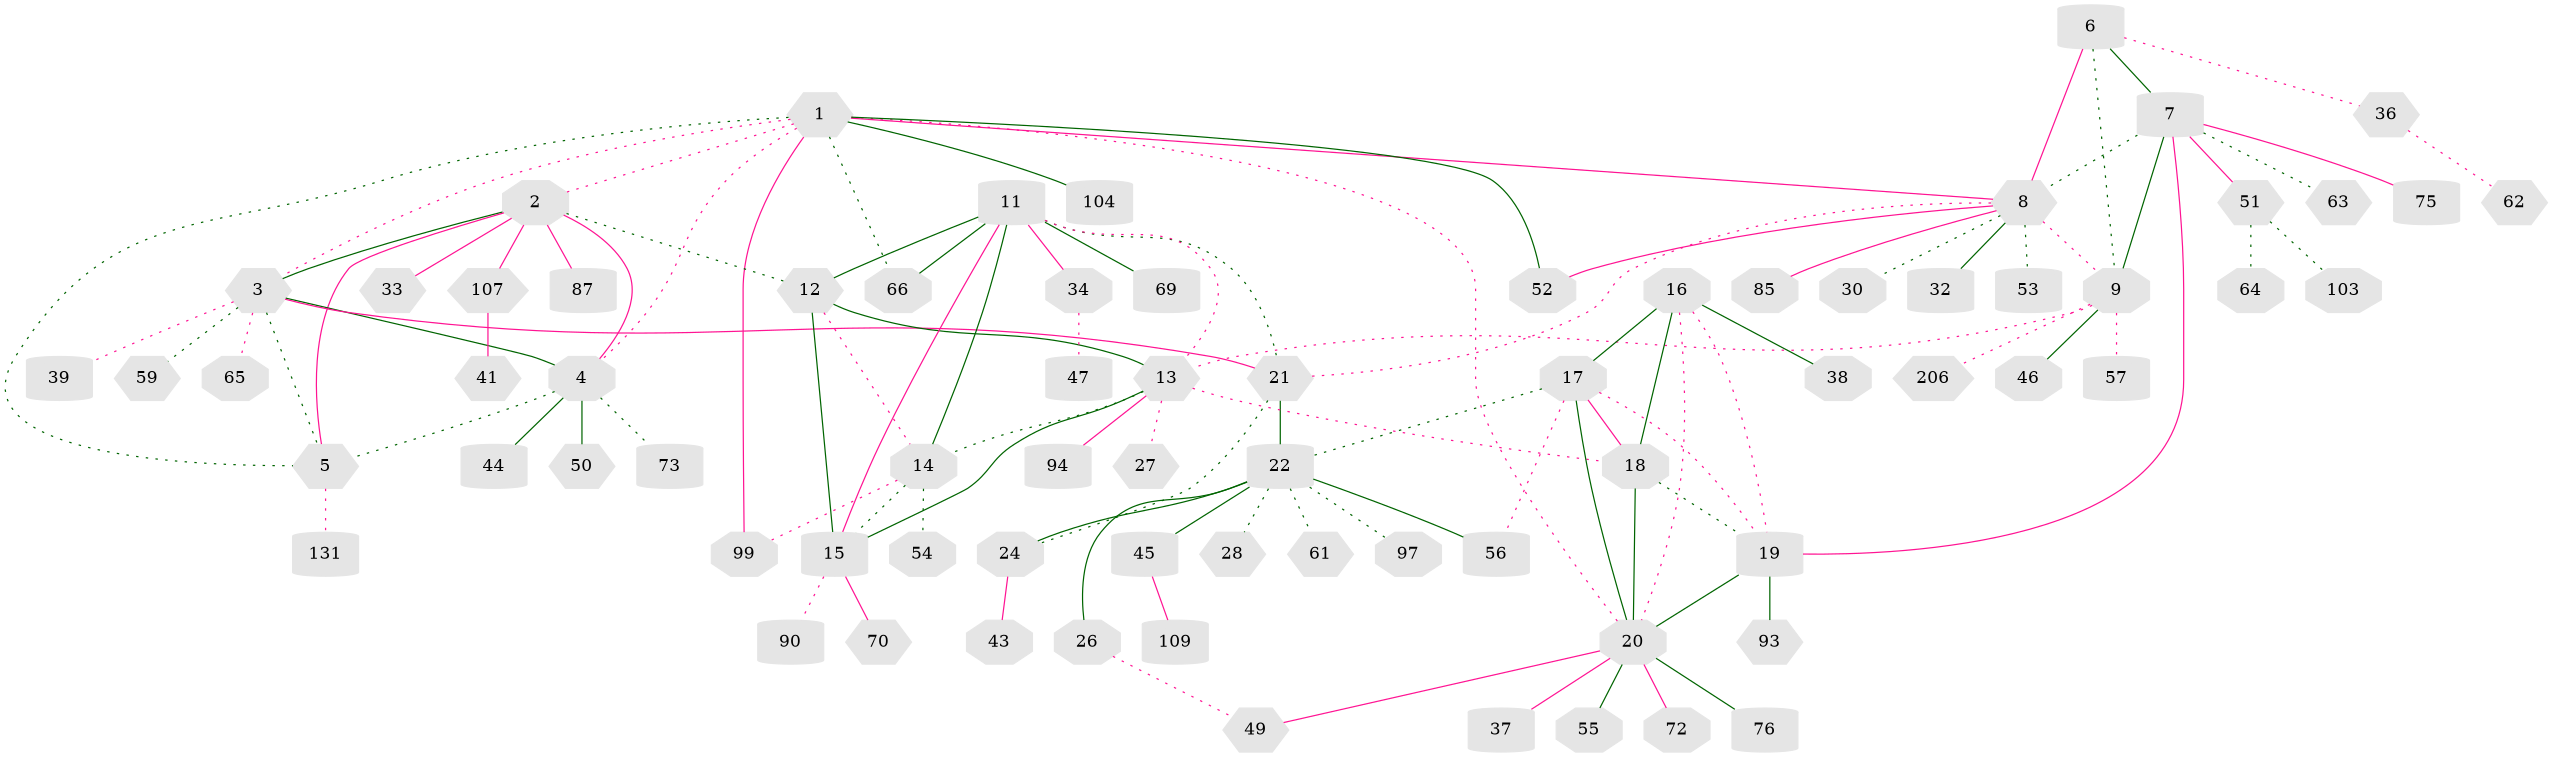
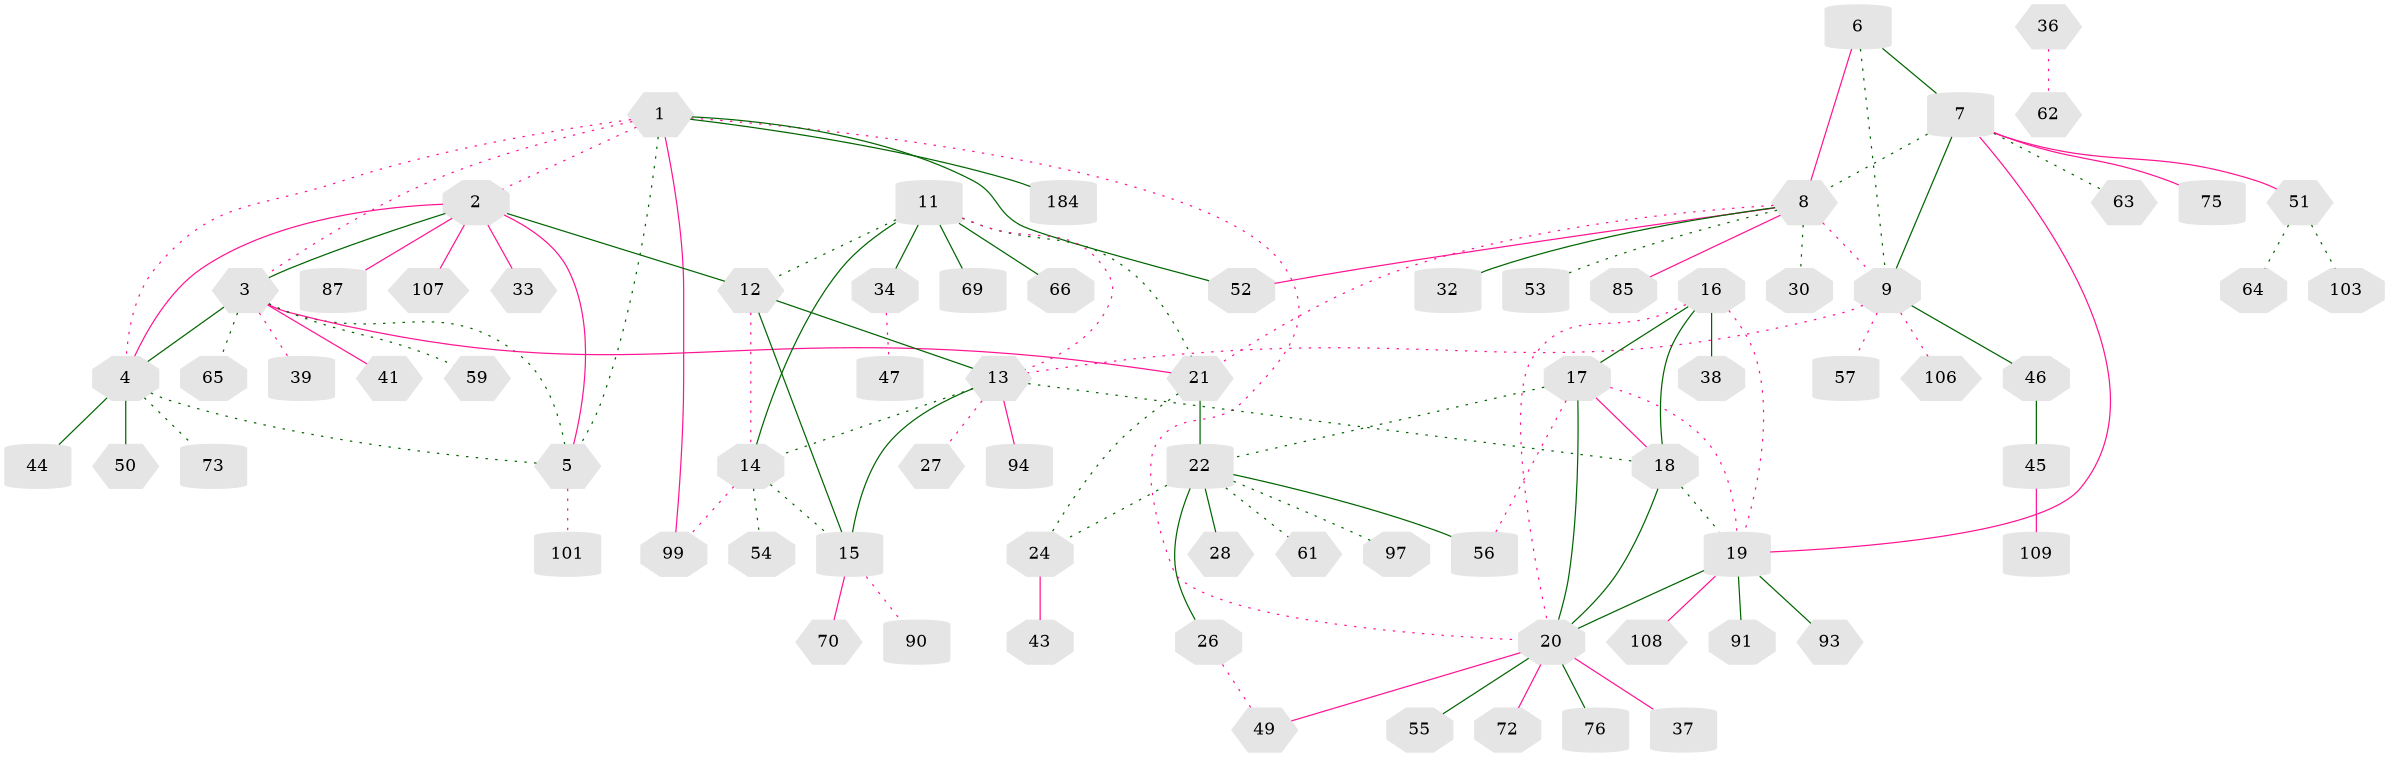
edge "6" -- "36": removed
edge "1" -- "8": removed
edge "1" -- "66": removed
node "104": label "104" -> "184"
edge "2" -- "12": style dotted -> solid
edge "11" -- "12": style solid -> dotted
edge "11" -- "34": color deeppink -> darkgreen
edge "3" -- "65": color deeppink -> darkgreen
edge "107" -- "41": now "3" -- "41"
edge "11" -- "15": removed
node "206": label "206" -> "106"
edge "13" -- "18": color deeppink -> darkgreen
edge "22" -- "45": now "46" -- "45"
edge "22" -- "28": style dotted -> solid
edge "22" -- "24": style solid -> dotted
node "131": label "131" -> "101"
node "108": added
node "91": added
